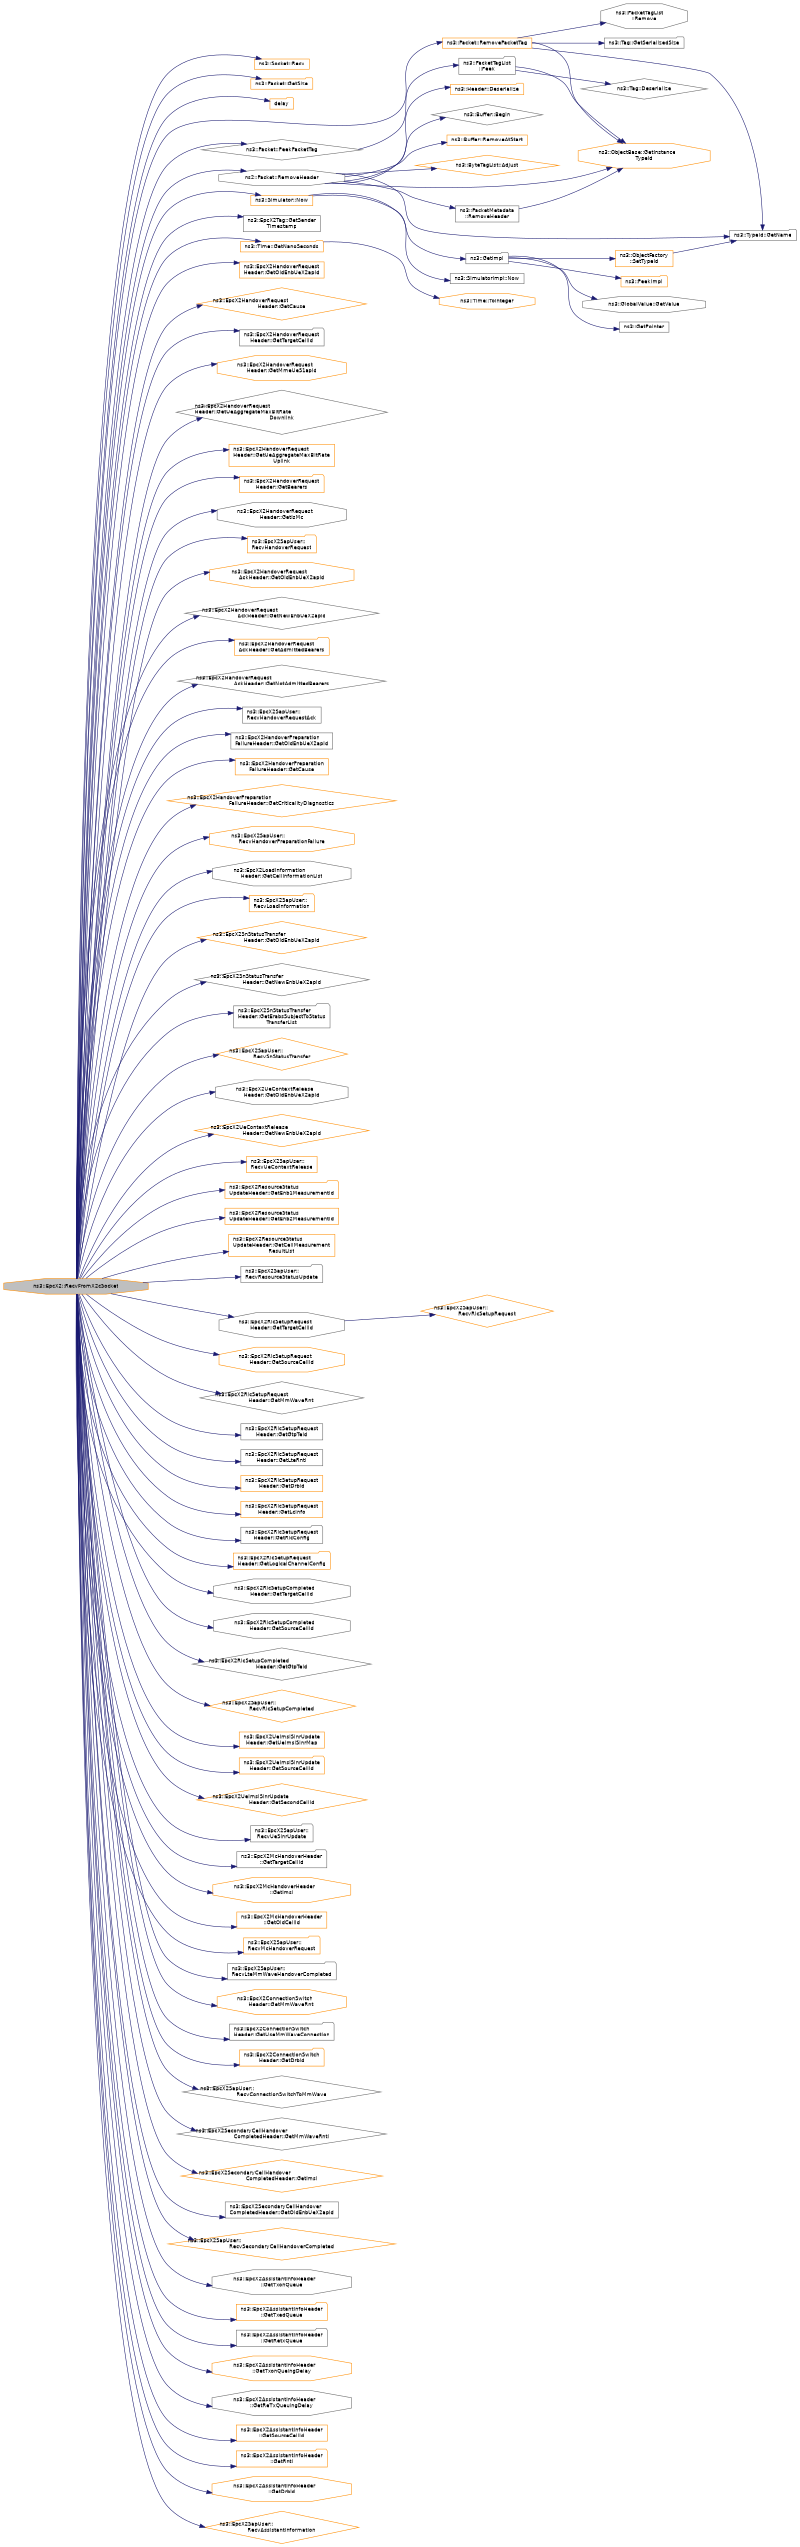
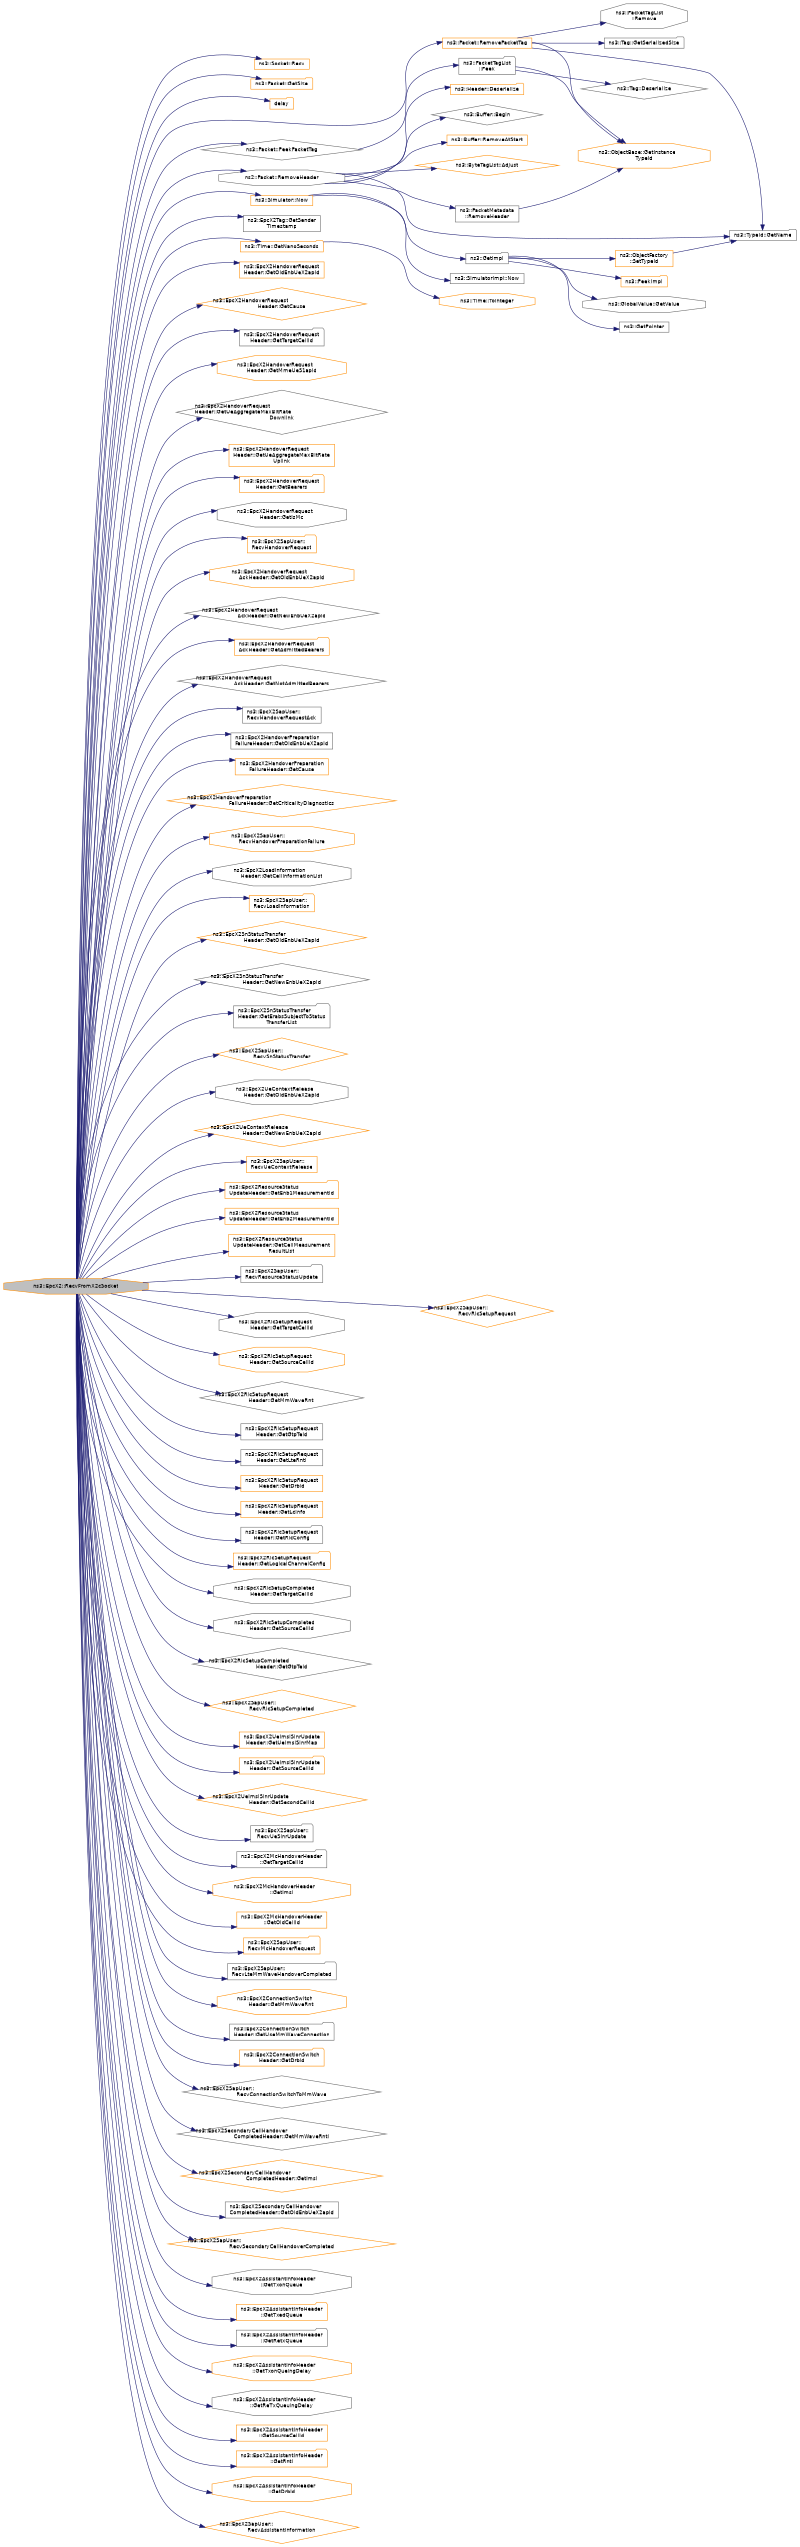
edge "ns2::Packet::RemoveHeader" -> "ns3::ObjectBase::GetInstance TypeId": removed
edge "ns3::EpcX2RlcSetupRequest Header::GetTargetCellId" -> "ns3::EpcX2SapUser:: RecvRlcSetupRequest": now "ns3::EpcX2::RecvFromX2cSocket" -> "ns3::EpcX2SapUser:: RecvRlcSetupRequest"
